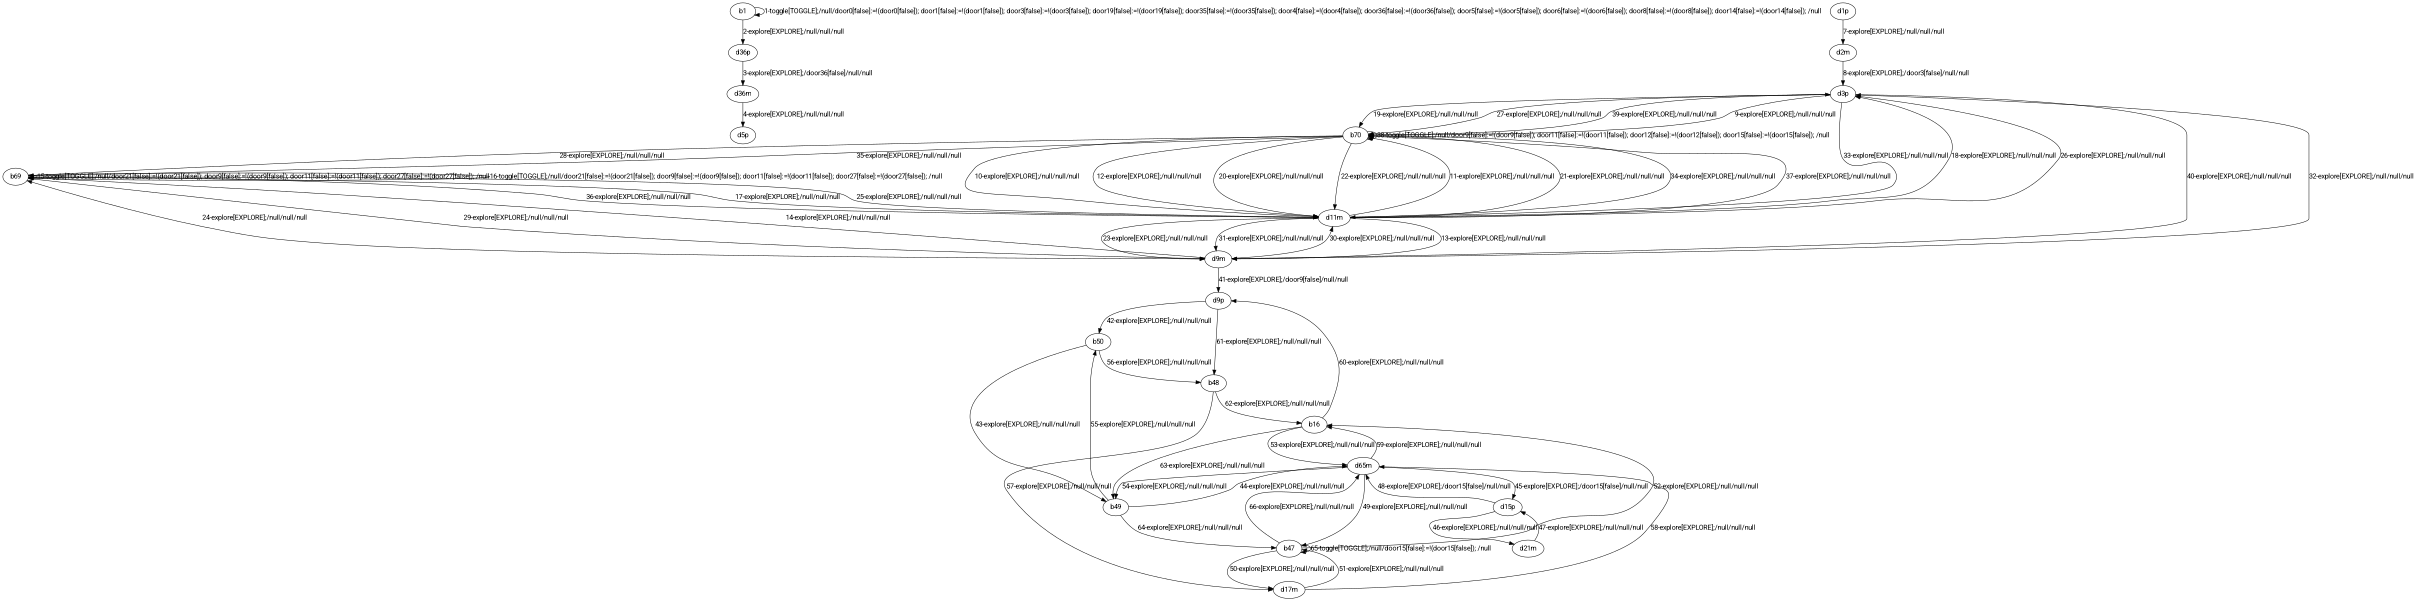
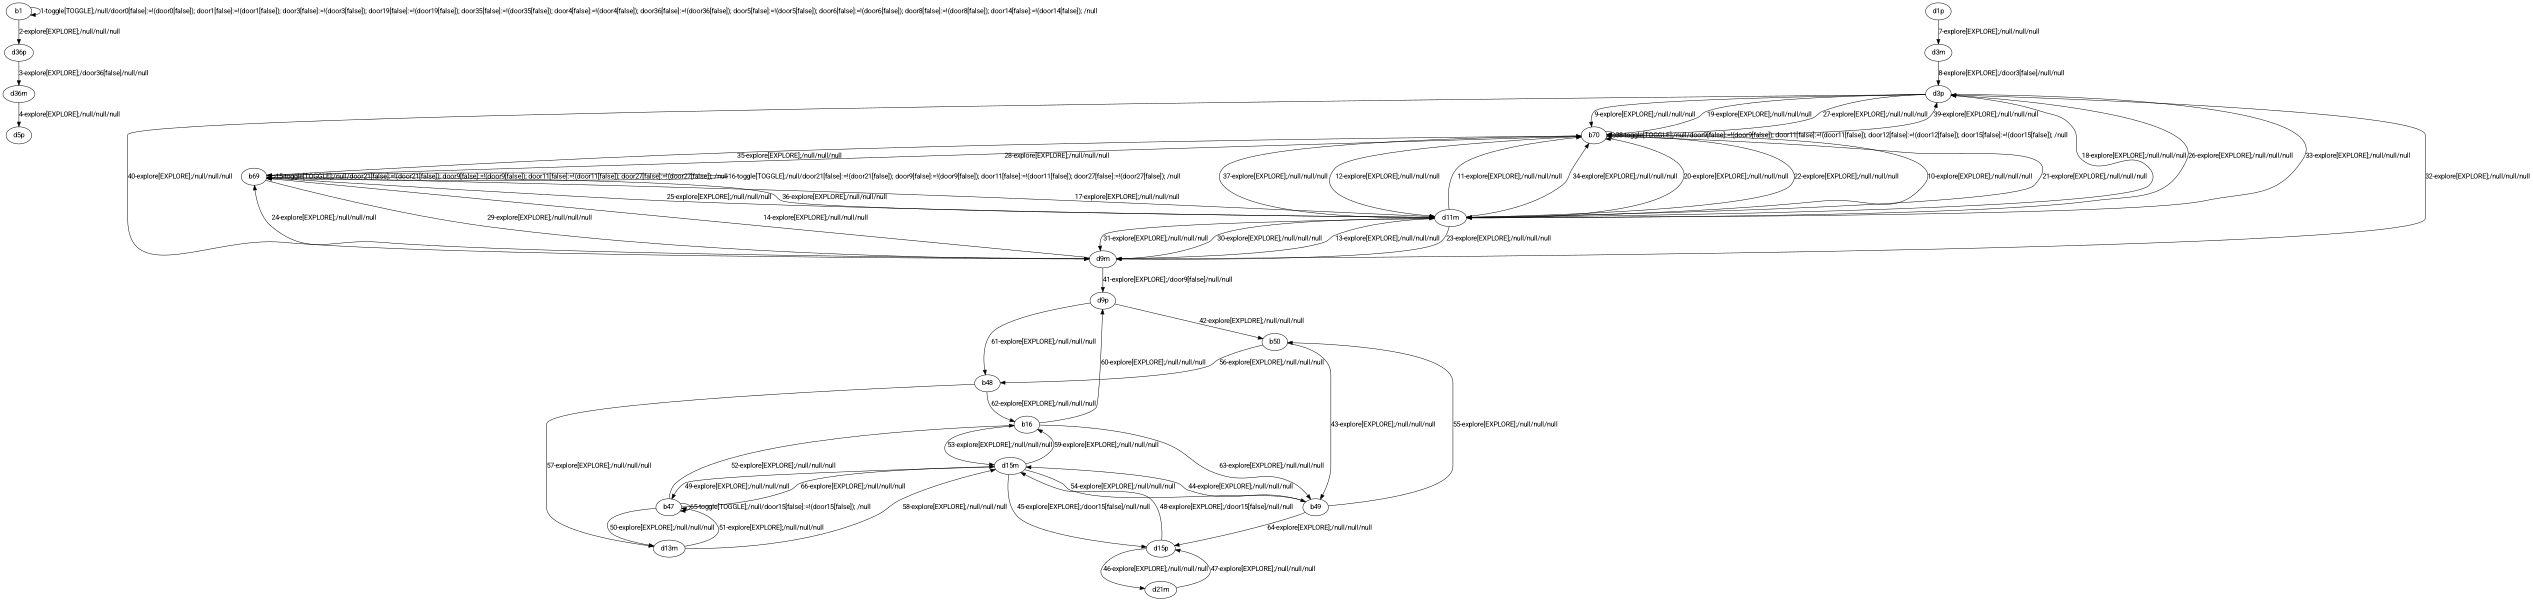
node "d2m": label "d2m" -> "d3m"
node "d65m": label "d65m" -> "d15m"
edge "b49" -> "b47": now "b49" -> "d15p"
node "d17m": label "d17m" -> "d13m"
